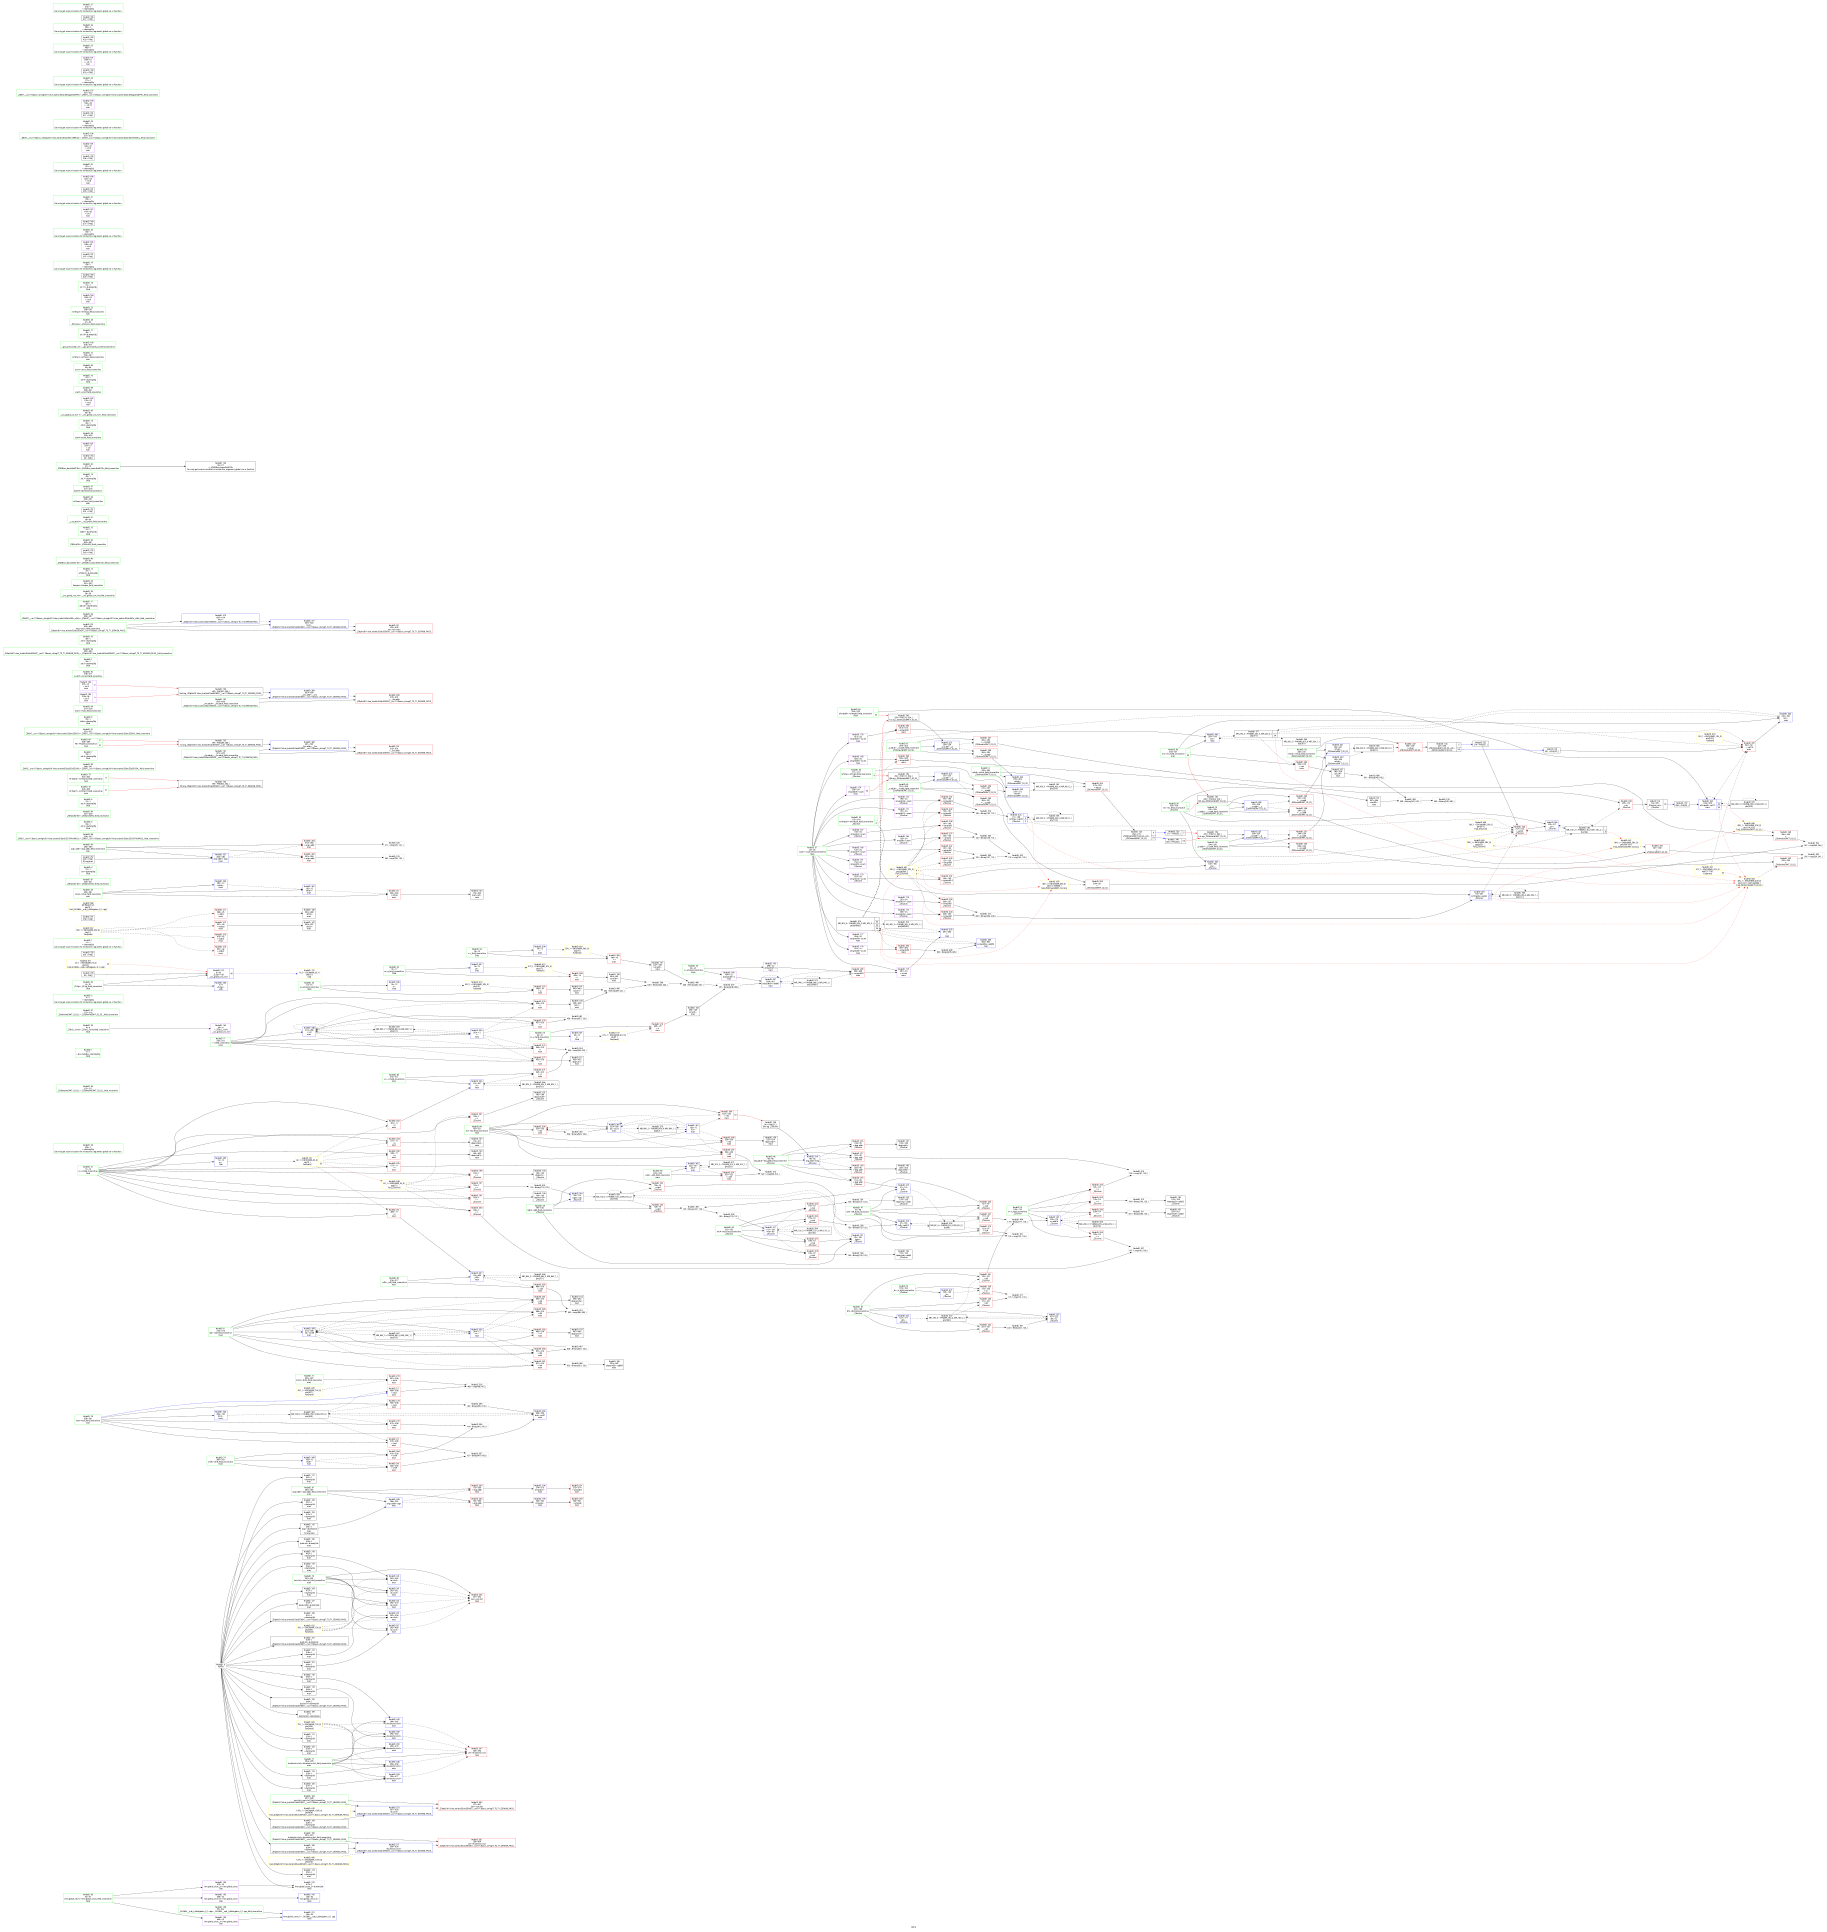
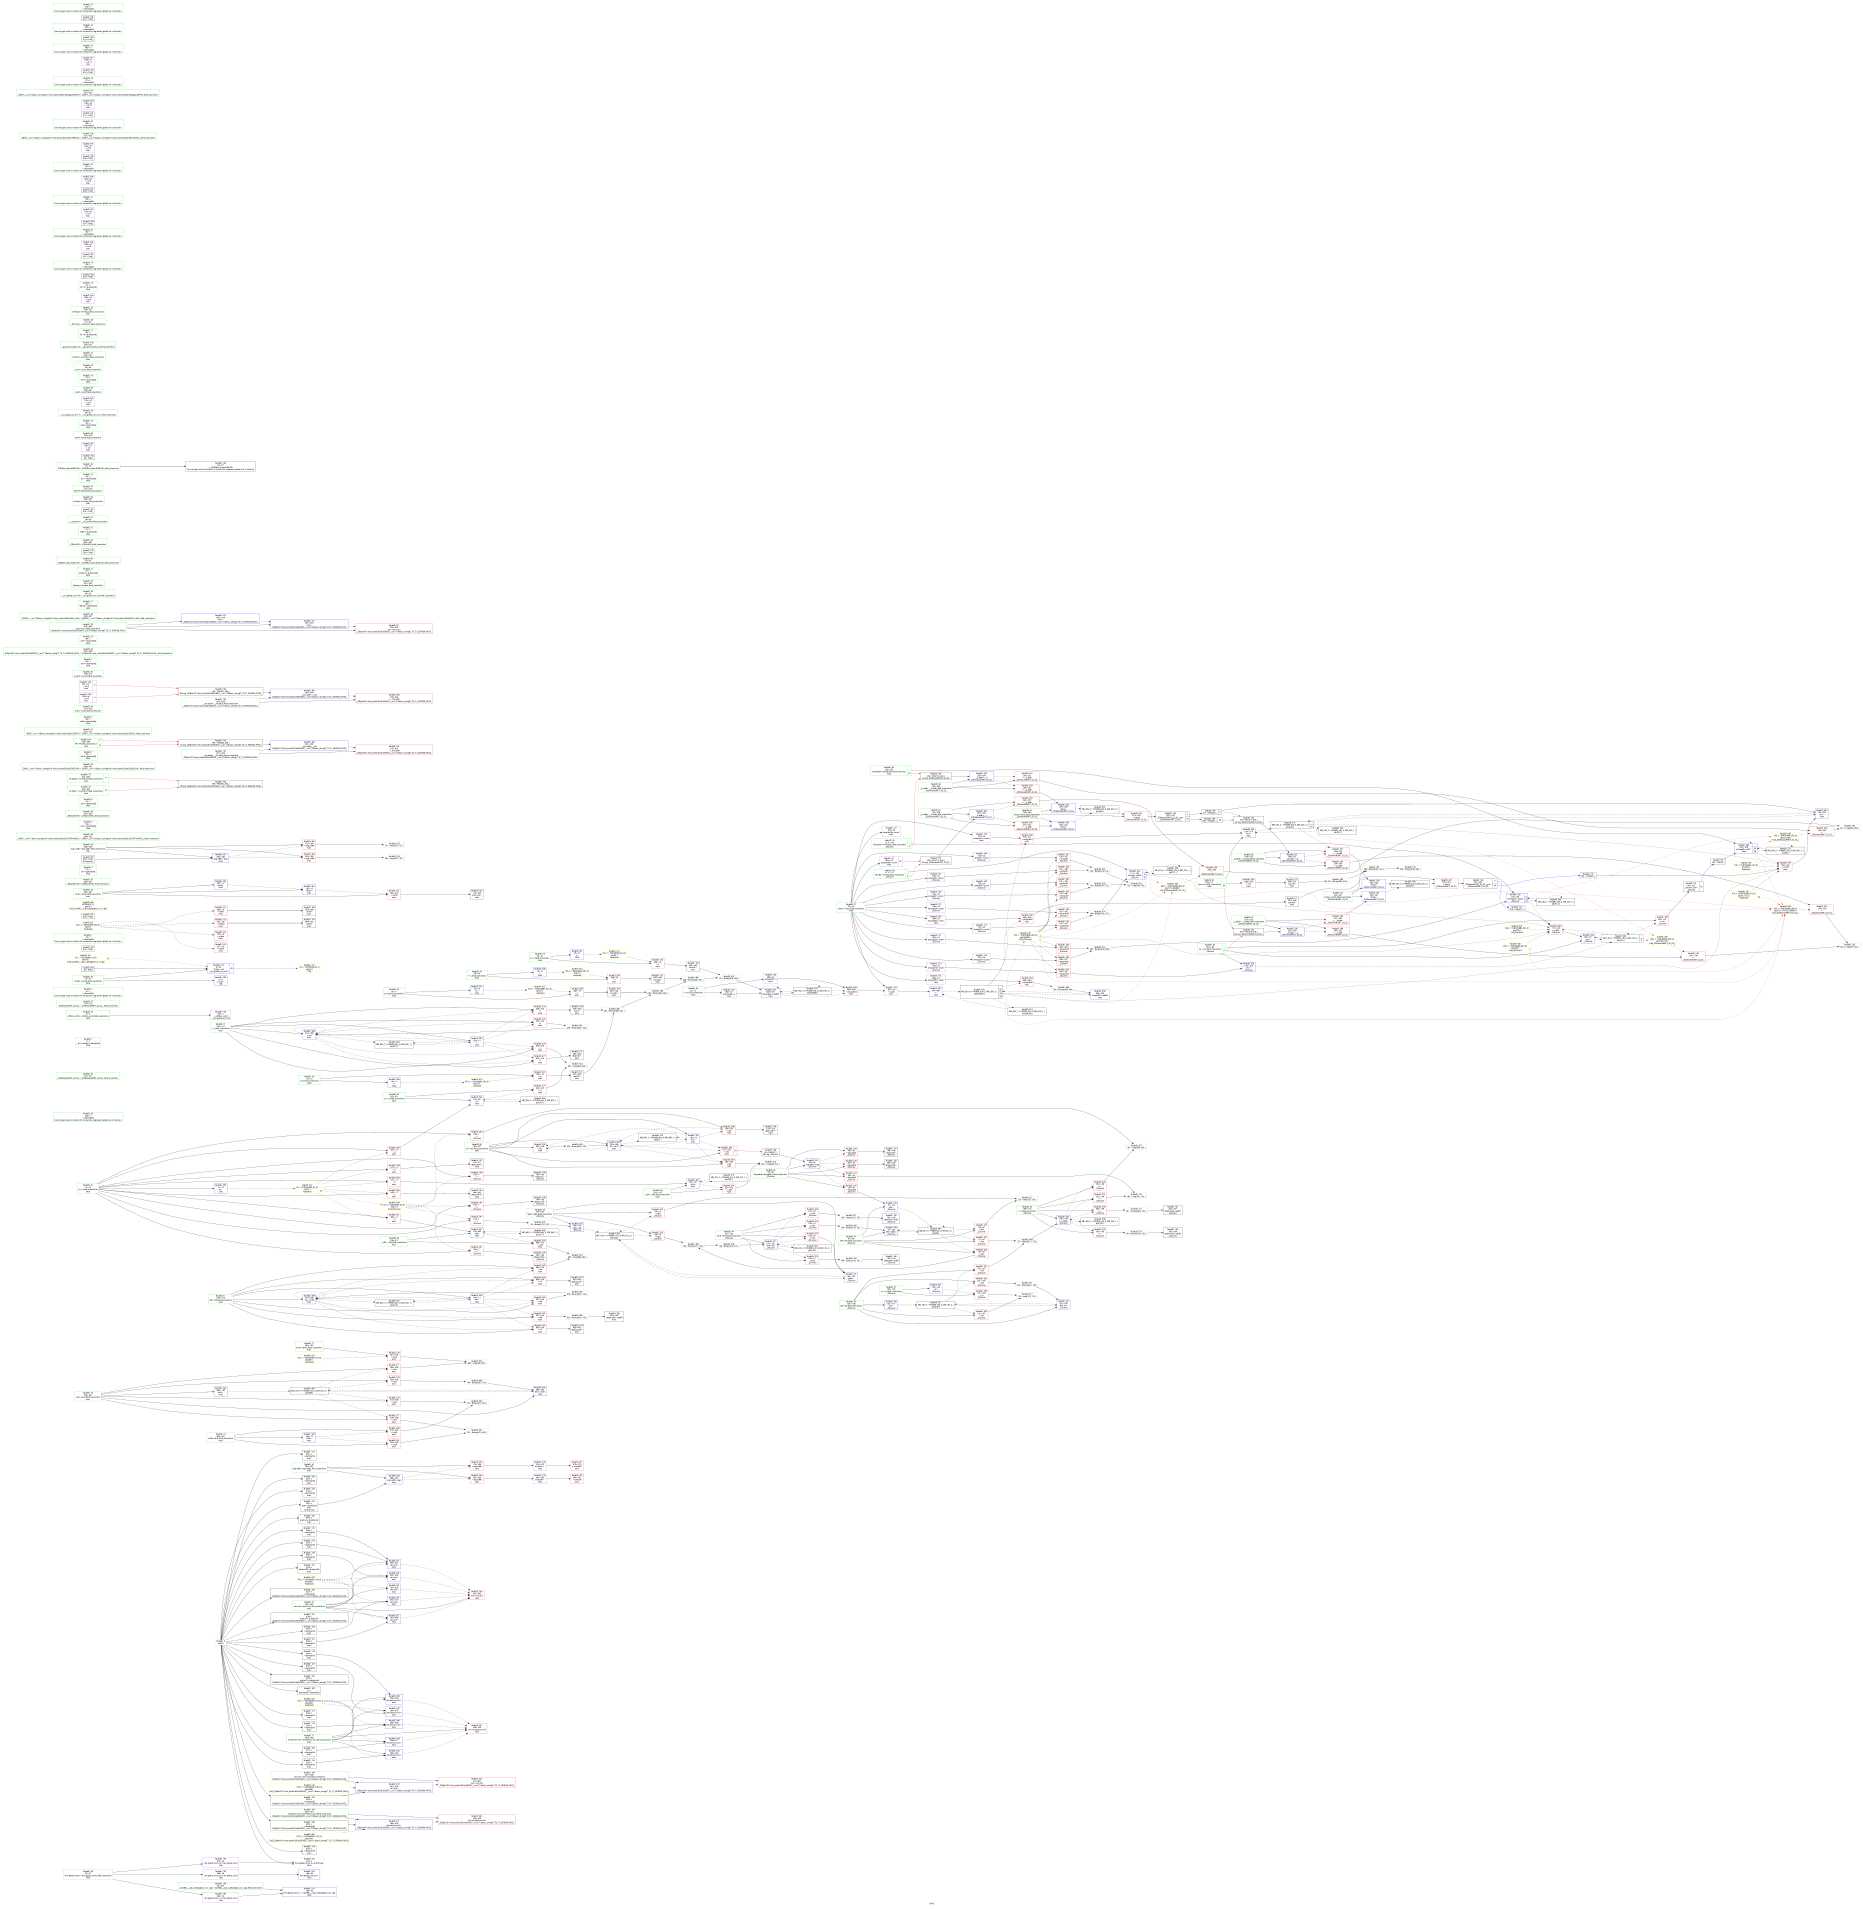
edge "NodeID: 83" -> "NodeID: 364": now "NodeID: 736" -> "NodeID: 364"
edge "NodeID: 577" -> "NodeID: 286": now "NodeID: 577" -> "NodeID: 251"
edge "NodeID: 169" -> "NodeID: 240": added
edge "NodeID: 78" -> "NodeID: 271": color blue -> black
edge "NodeID: 112" -> "NodeID: 339": now "NodeID: 112" -> "NodeID: 341"
